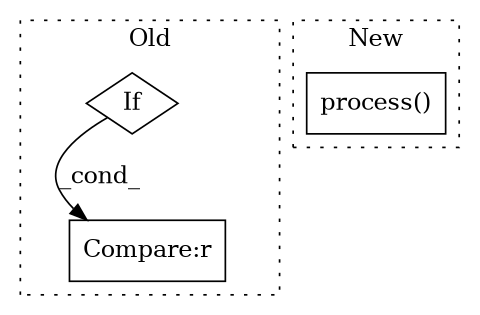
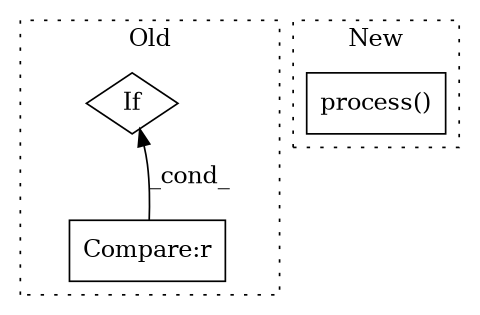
edge "If" -> "Compare:r": reversed
